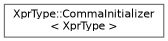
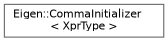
node "XprType::CommaInitializer < XprType >": label "XprType::CommaInitializer < XprType >" -> "Eigen::CommaInitializer < XprType >"
